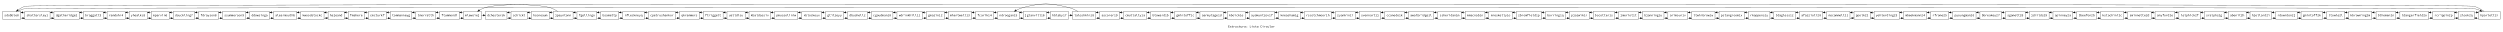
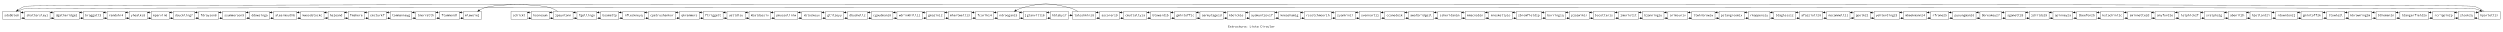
node "dchestersk": removed
